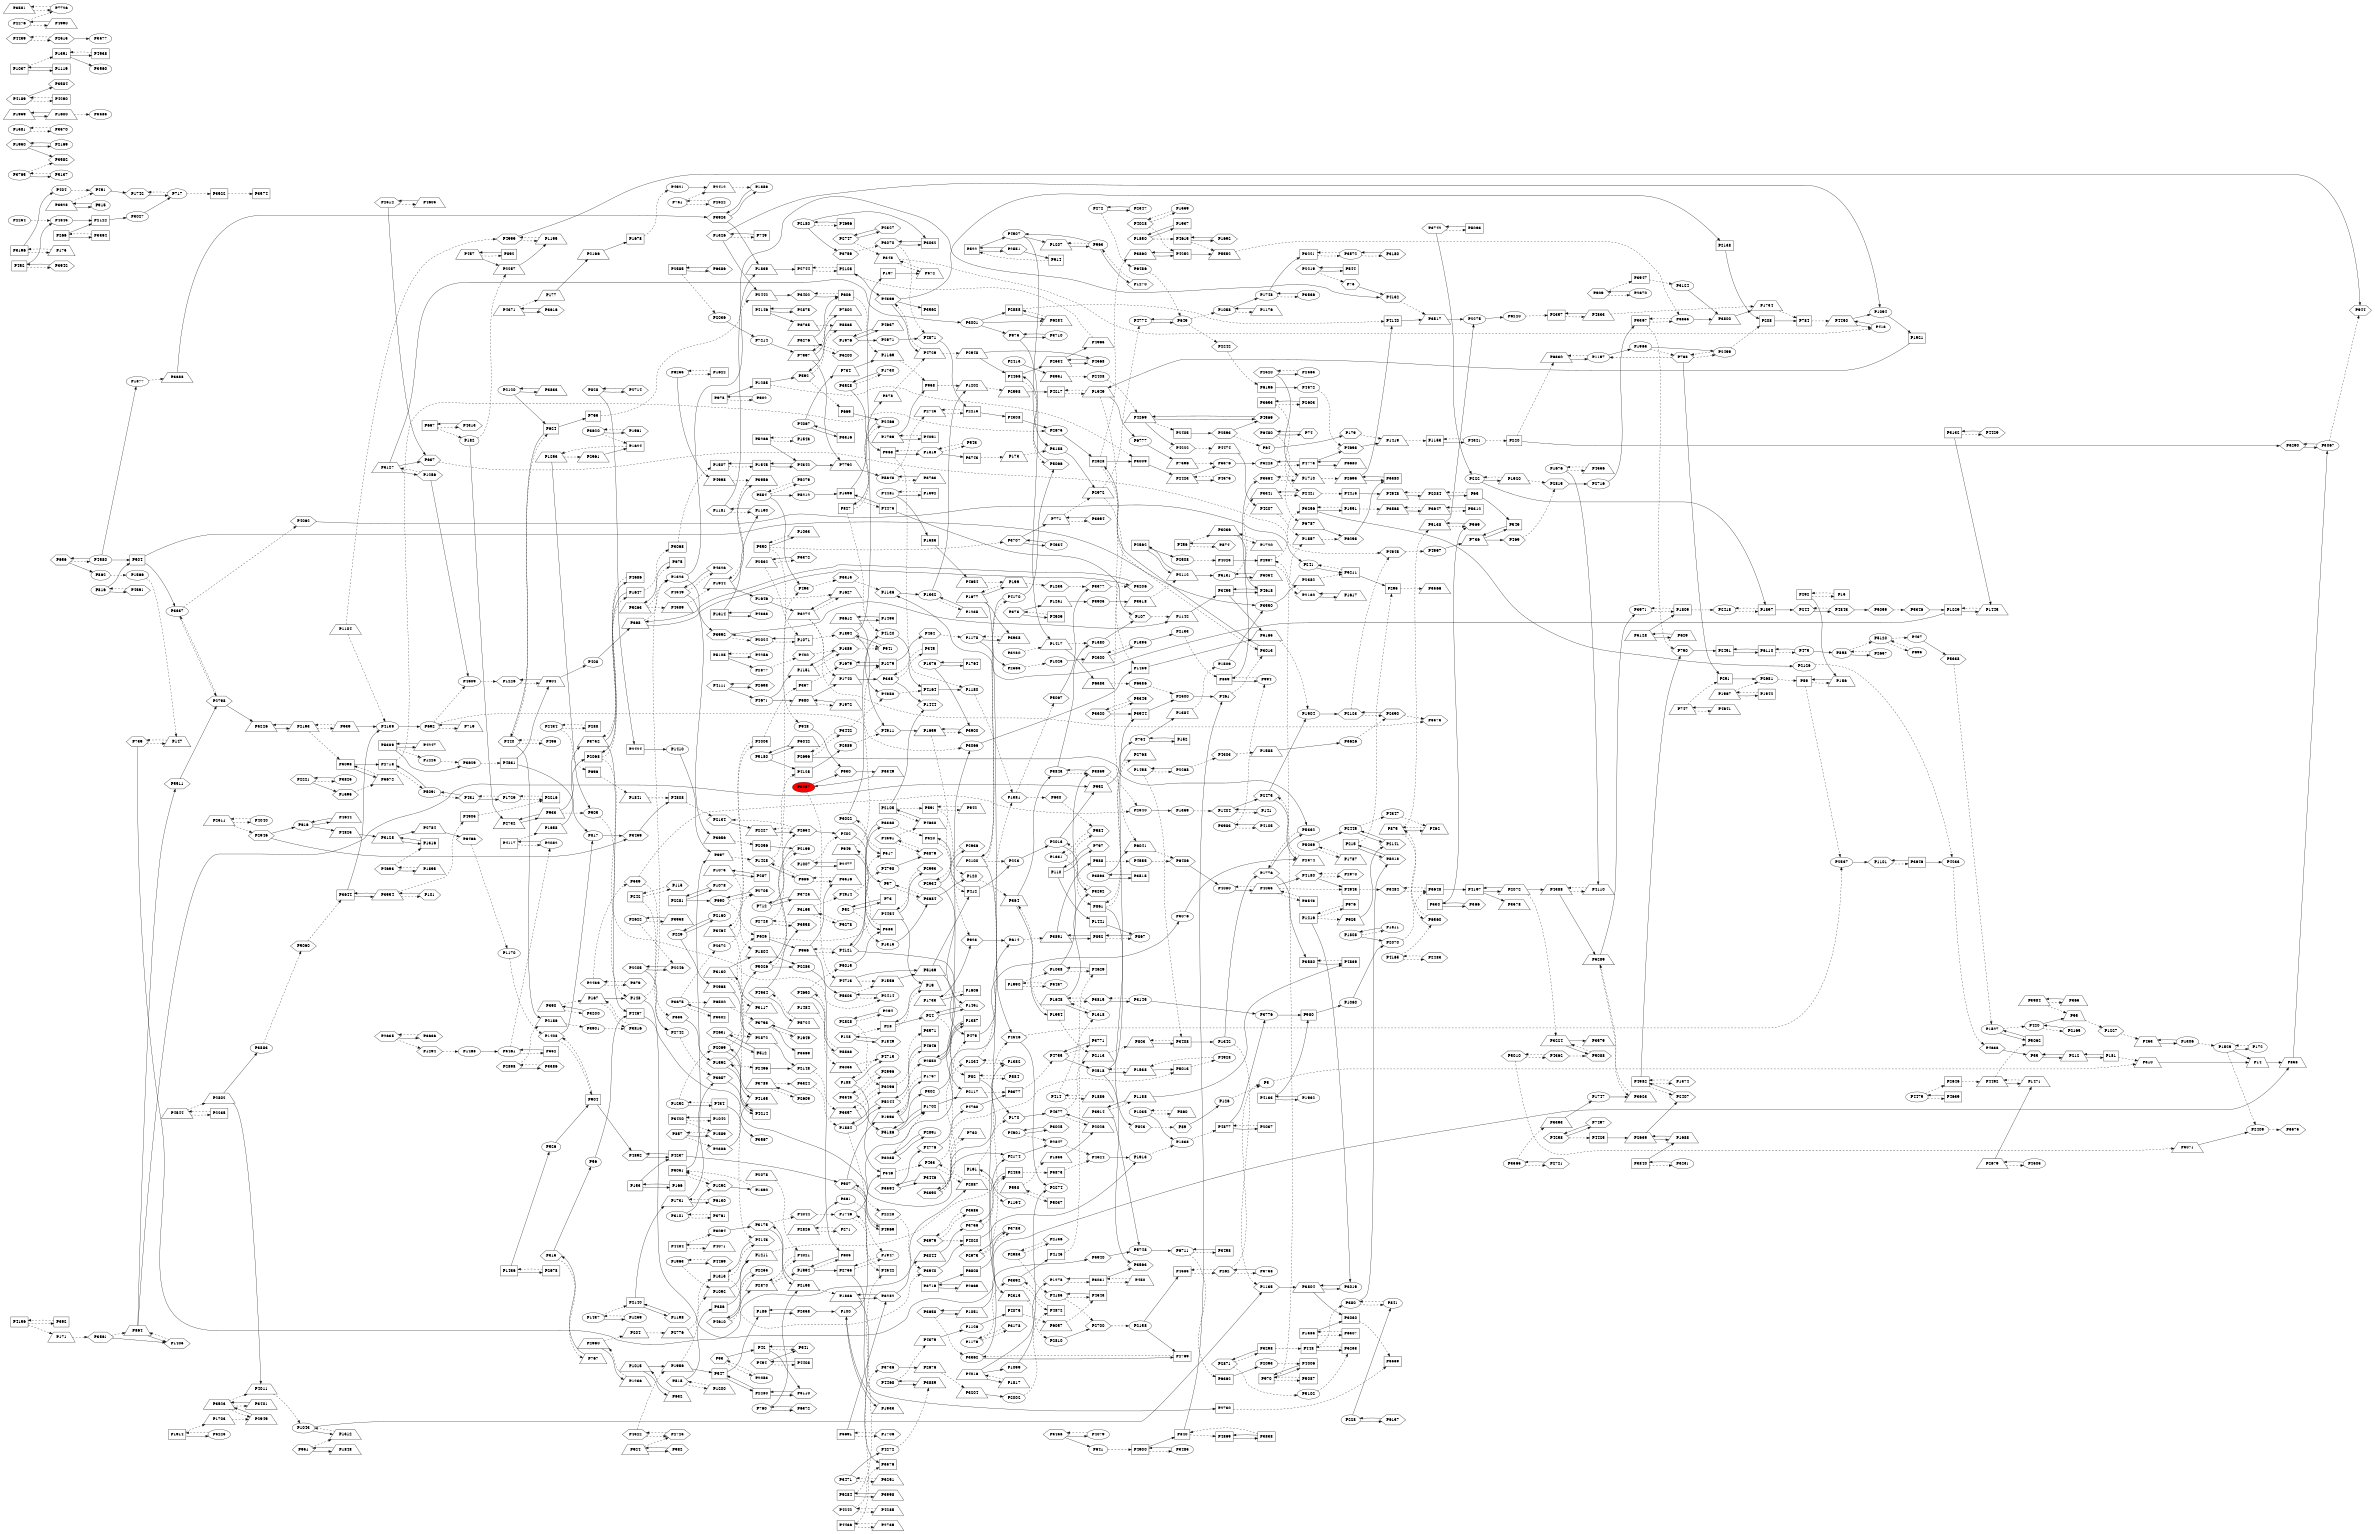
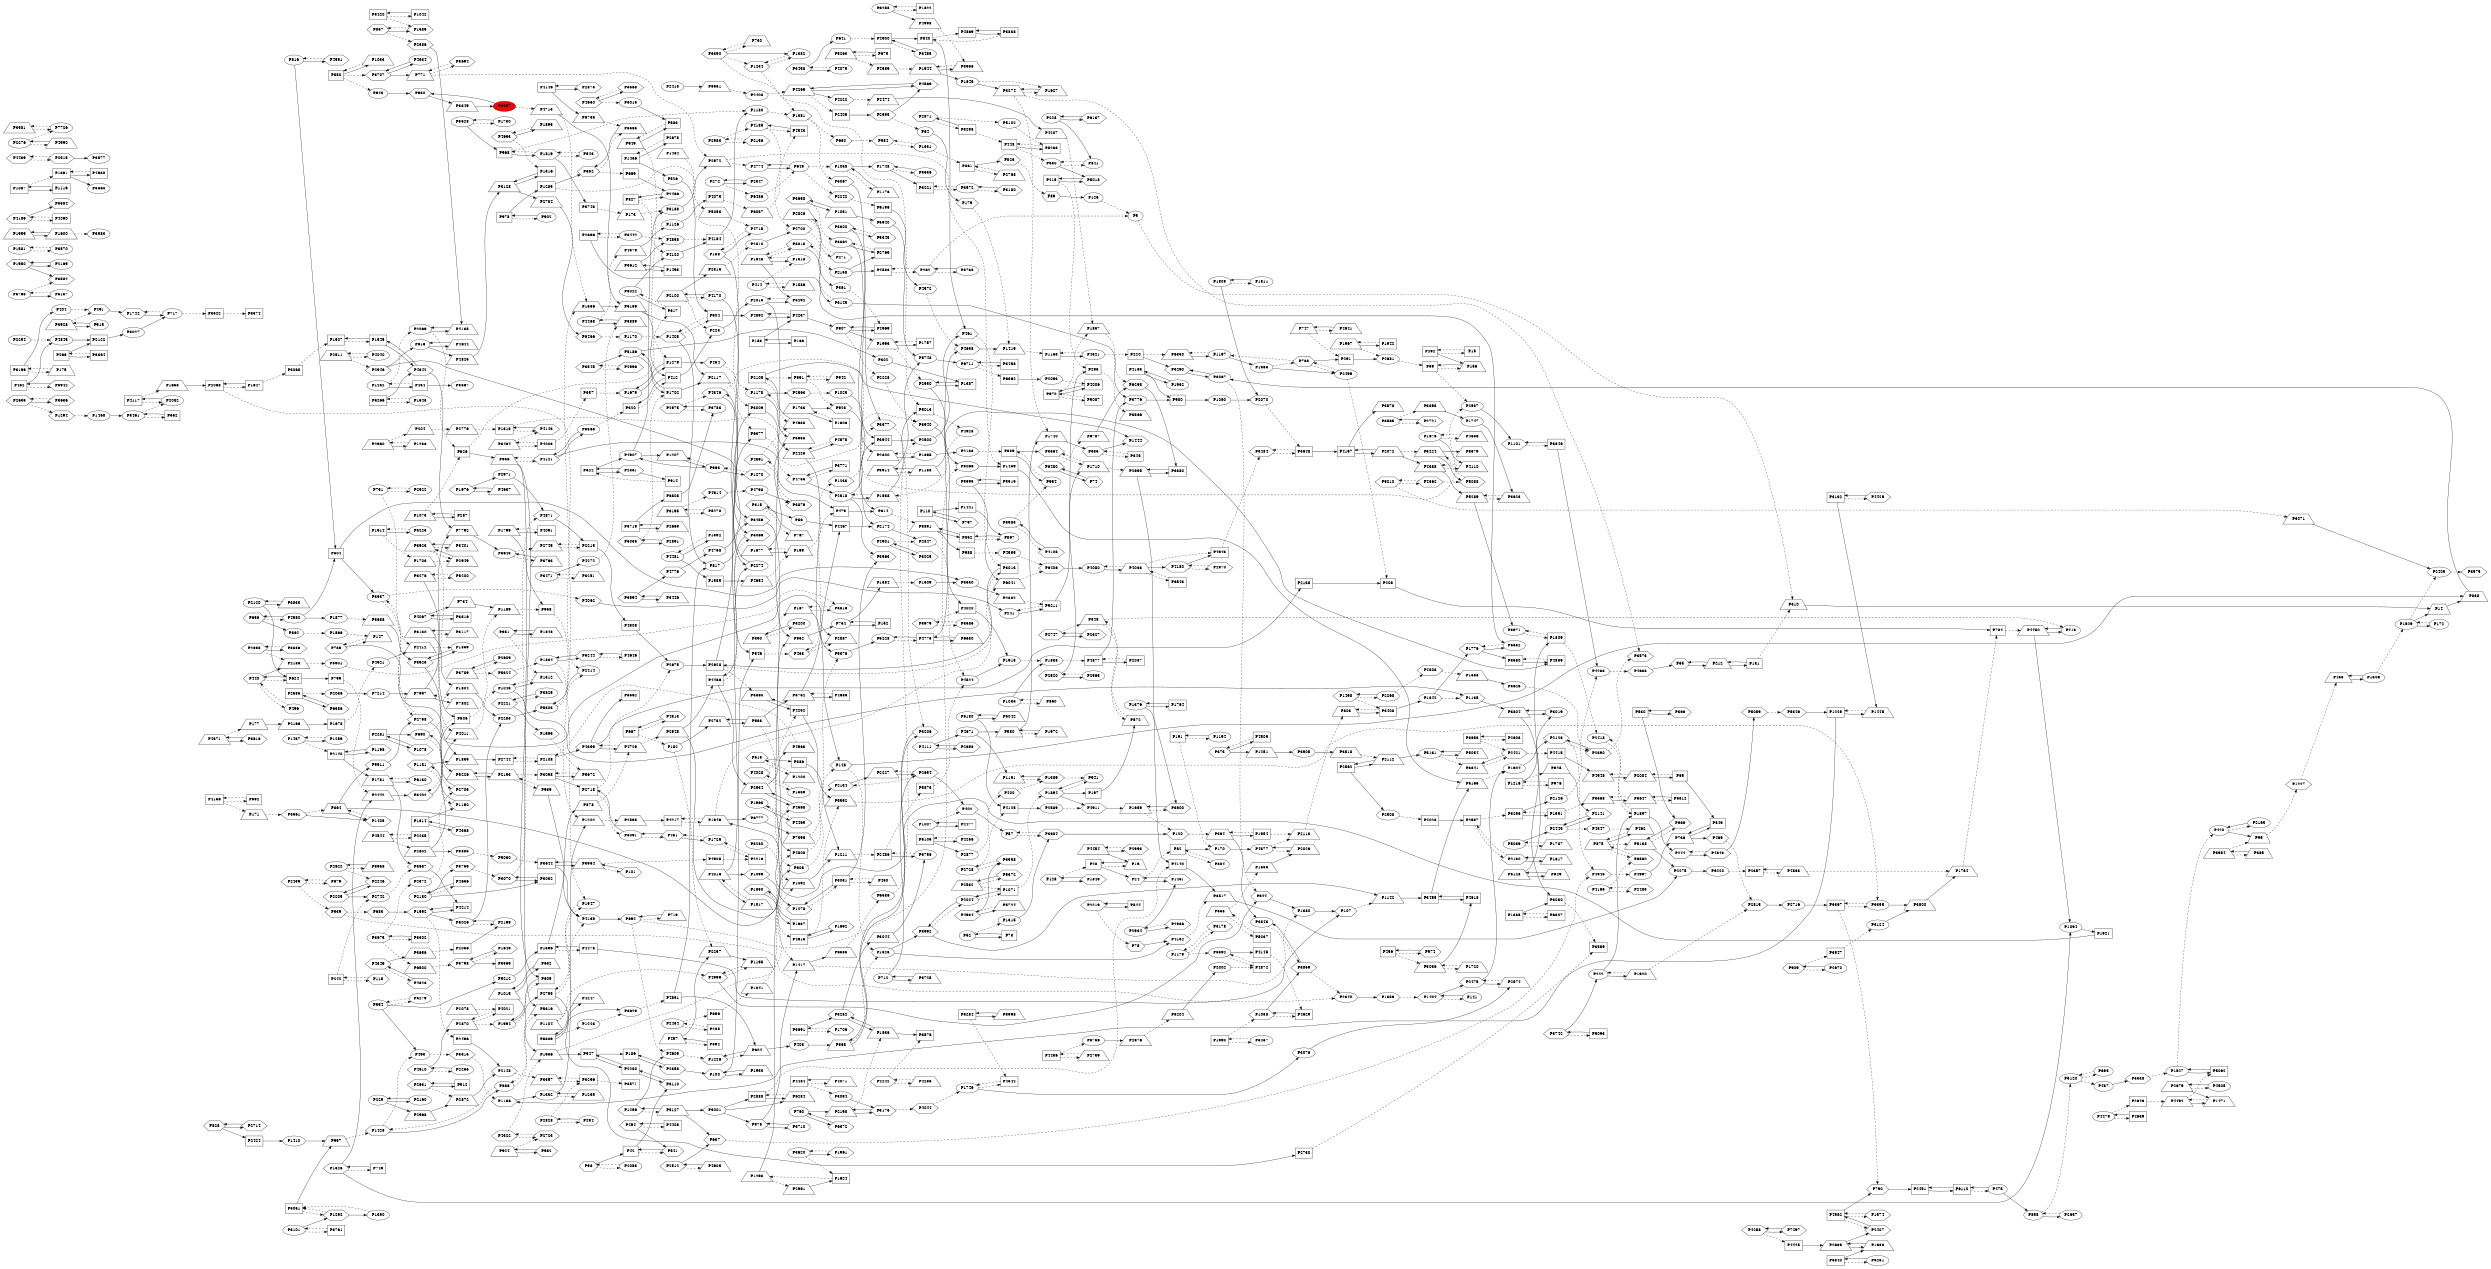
edge "P3694" -> "P771": style solid -> dashed
edge "P3843" -> "P1380": now "P944" -> "P1380"
edge "P1677" -> "P4346": now "P2274" -> "P4346"
